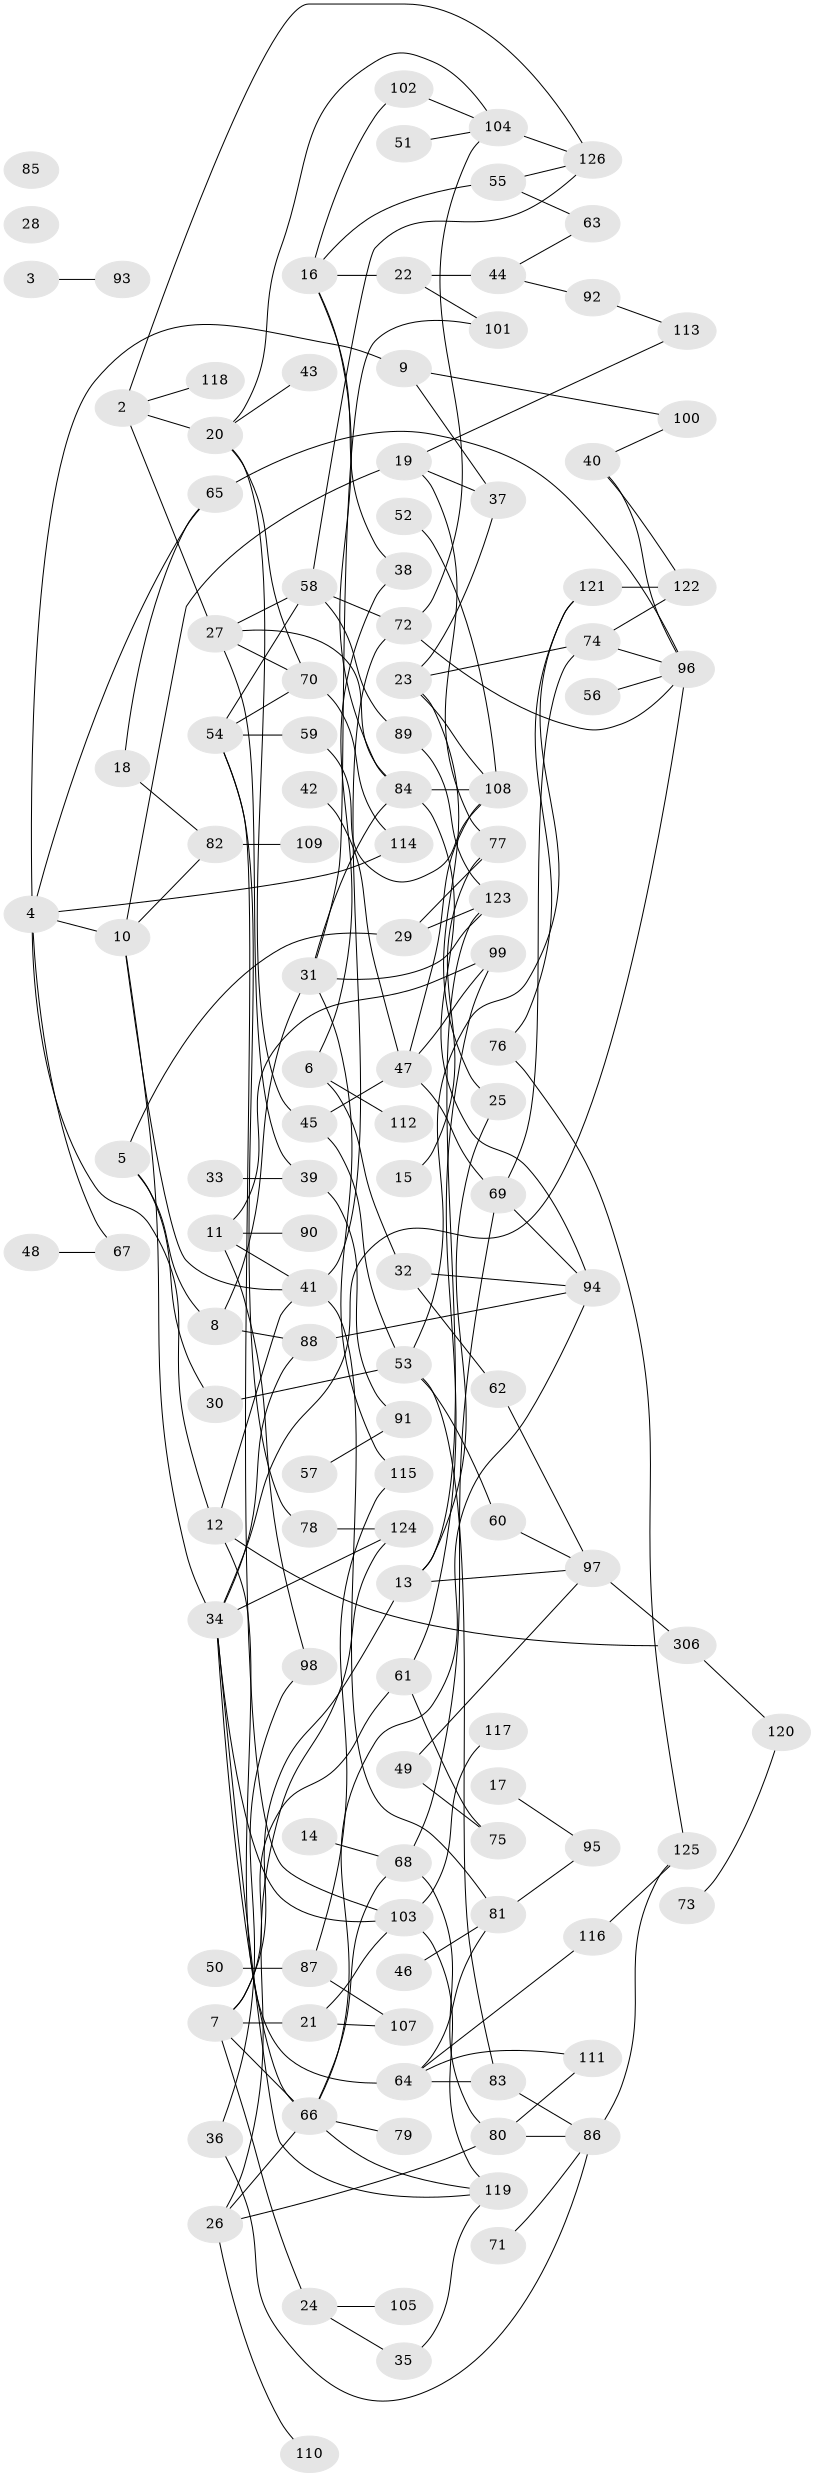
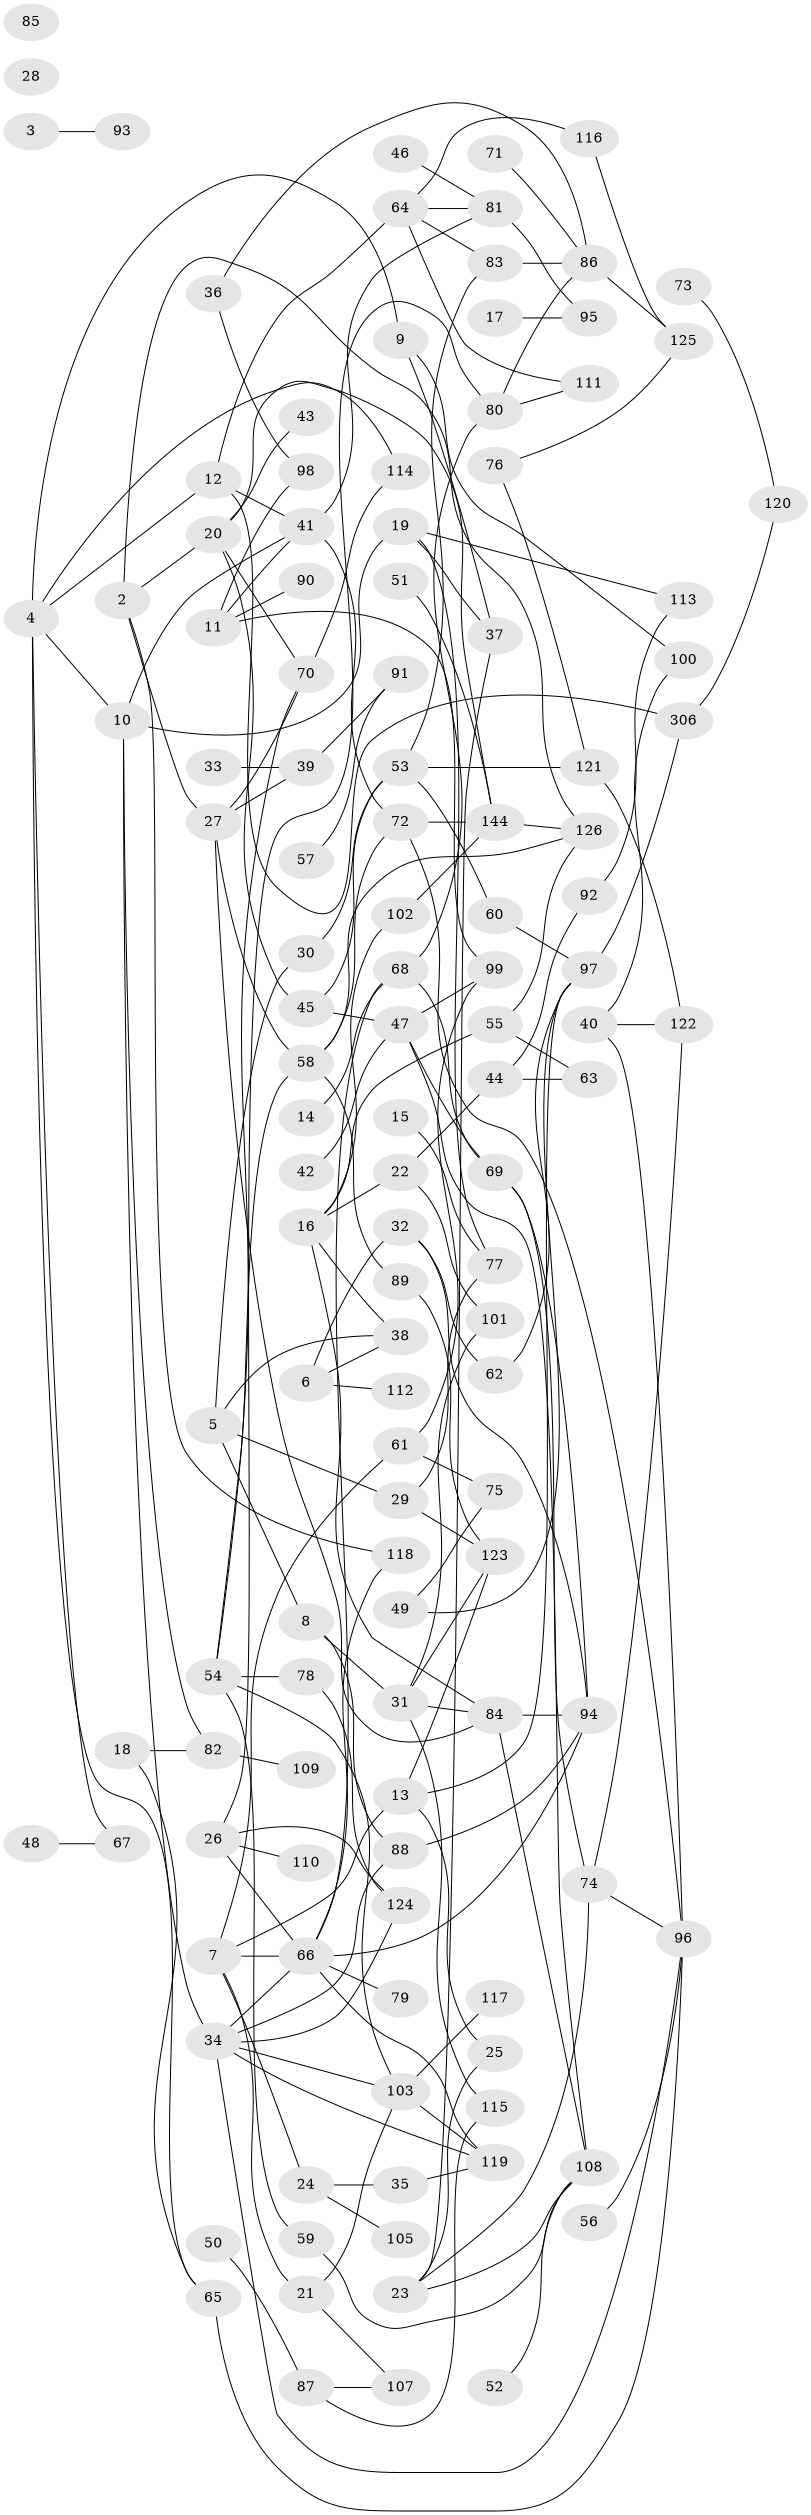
node "104": label "104" -> "144"
edge "38" -- "5": added
edge "118" -- "66": added
